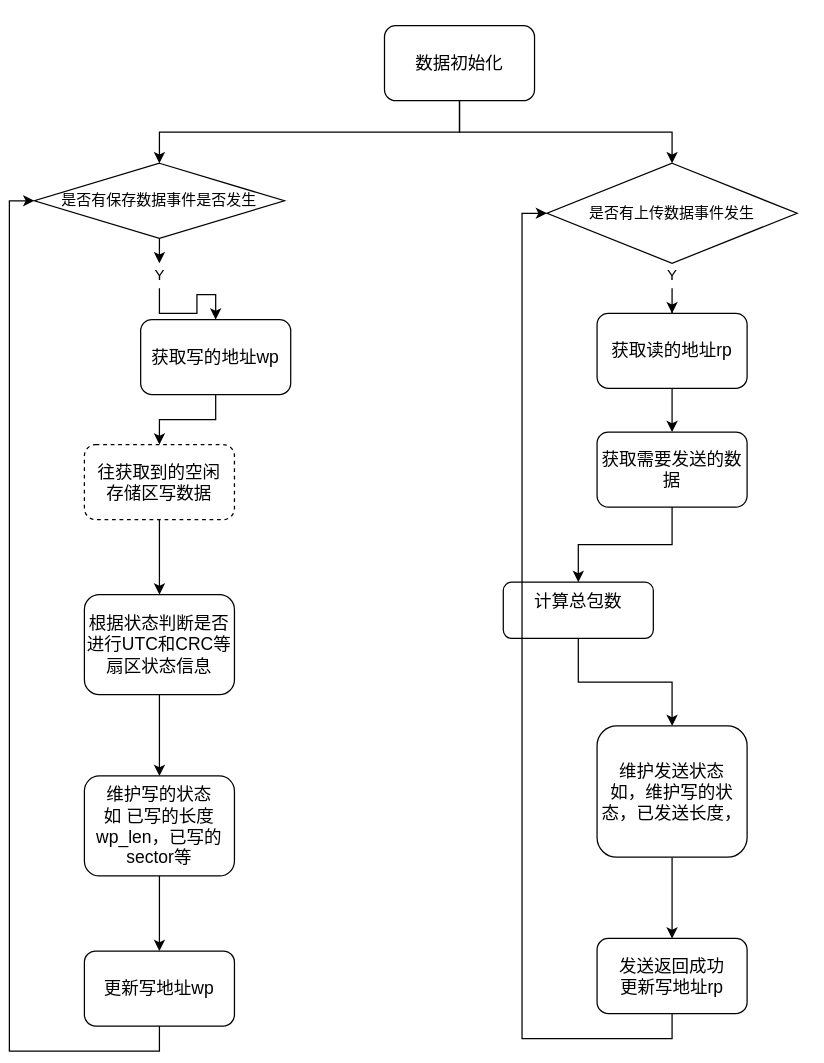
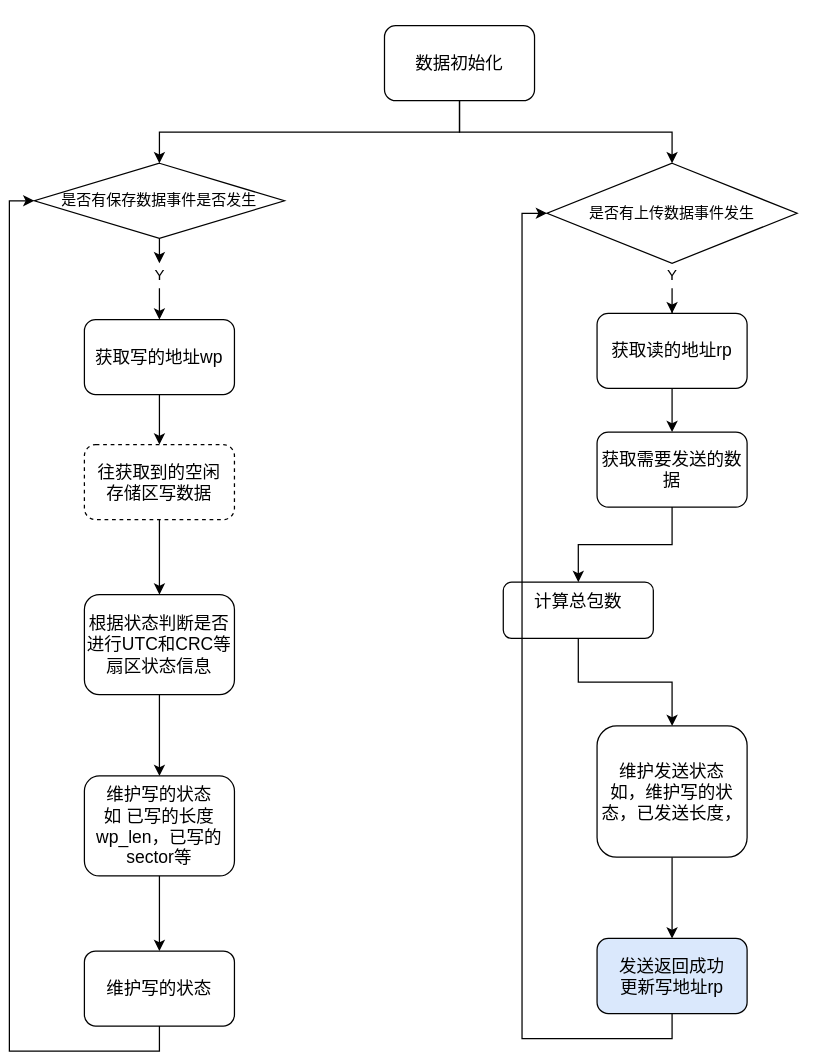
node "获取写的地址wp": moved (216, 357) -> (159, 357)
node "发送返回成功 更新写地址rp": fillcolor #ffffff -> #dae8fc
node "更新写地址wp": label "更新写地址wp" -> "维护写的状态"
